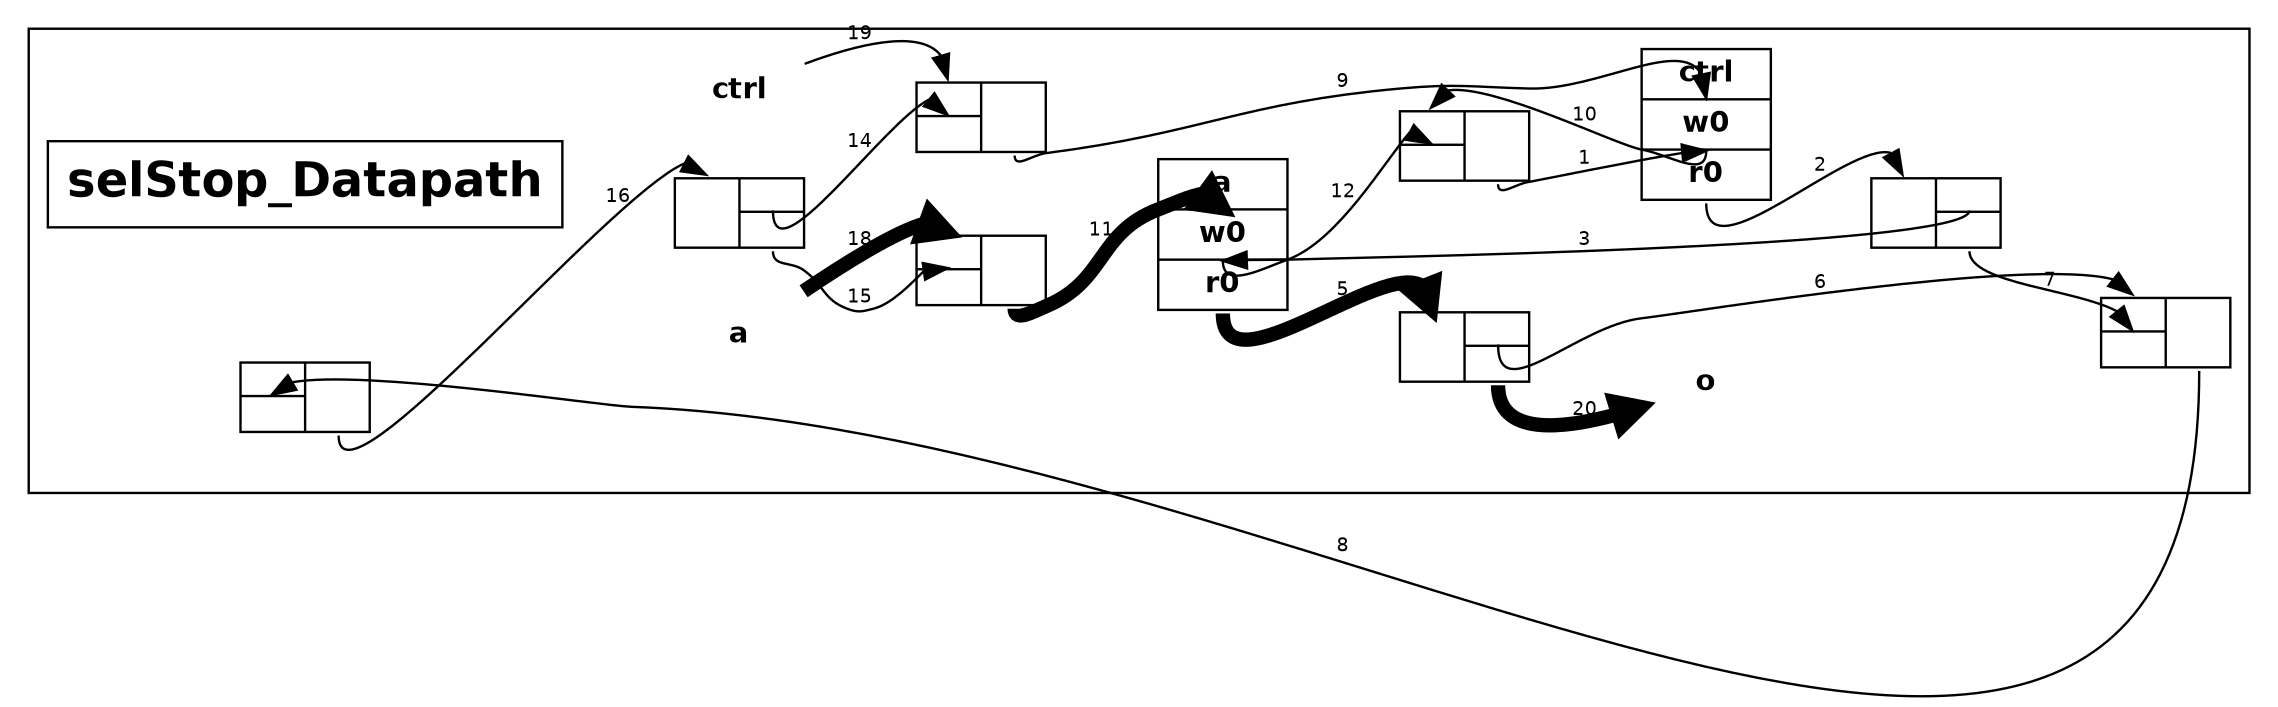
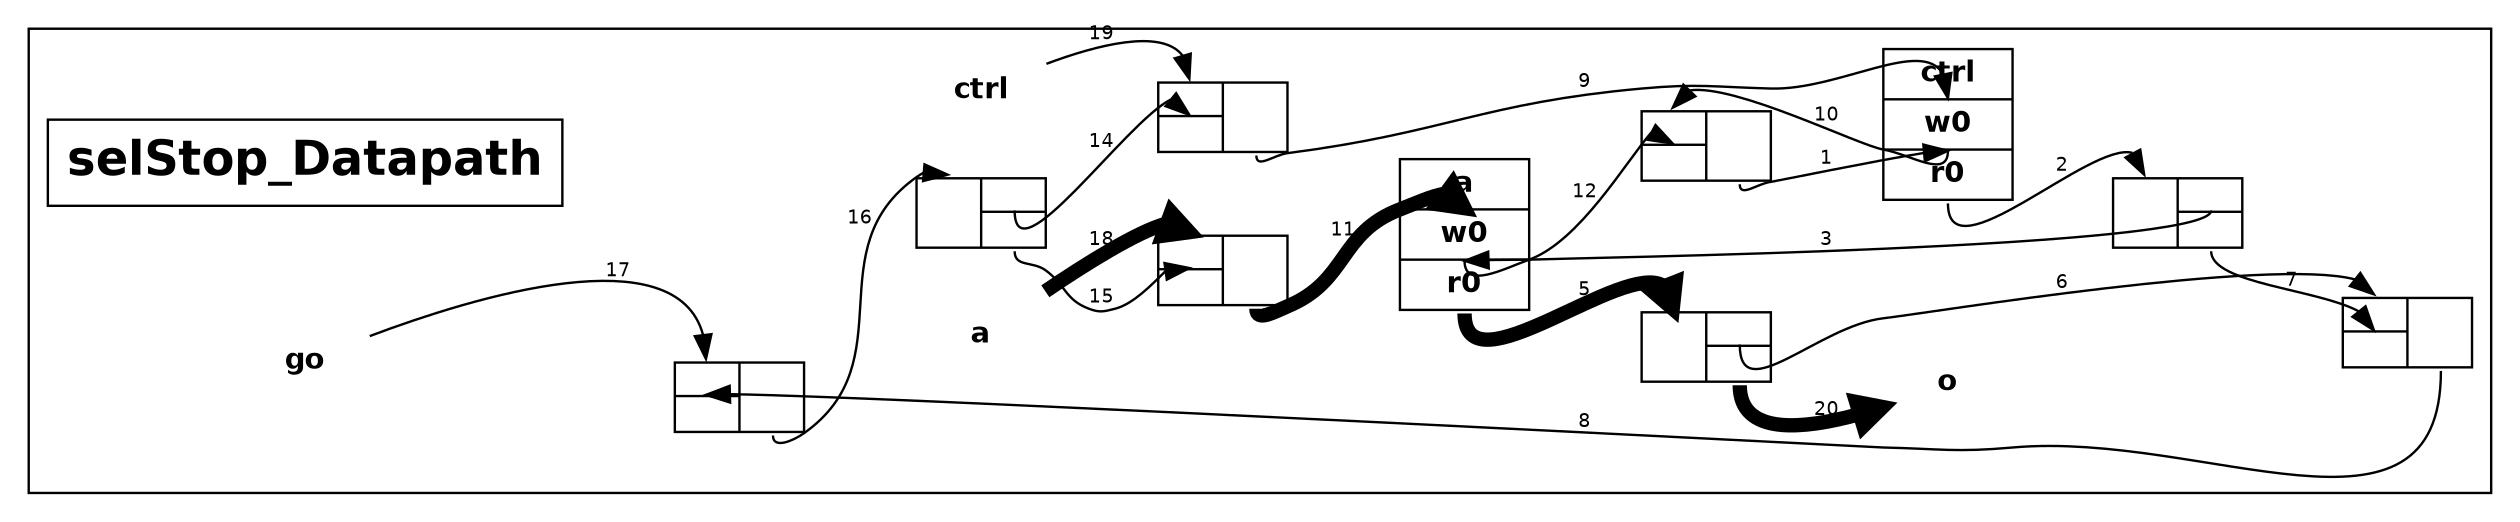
node "go": added
